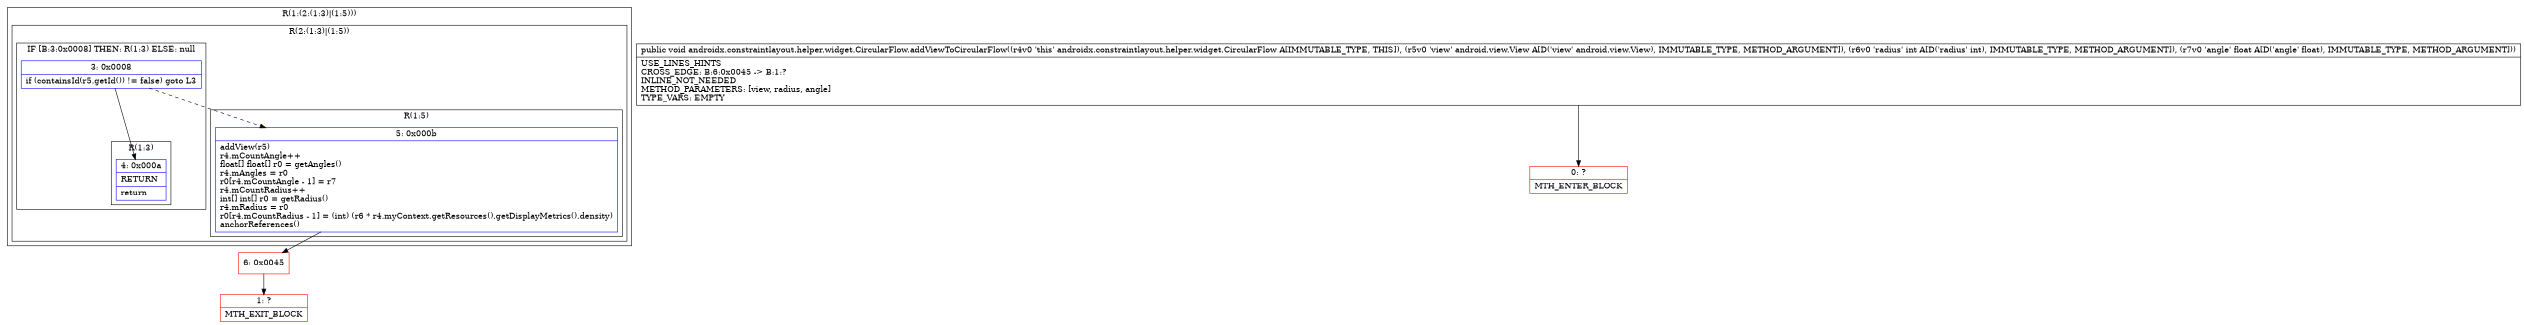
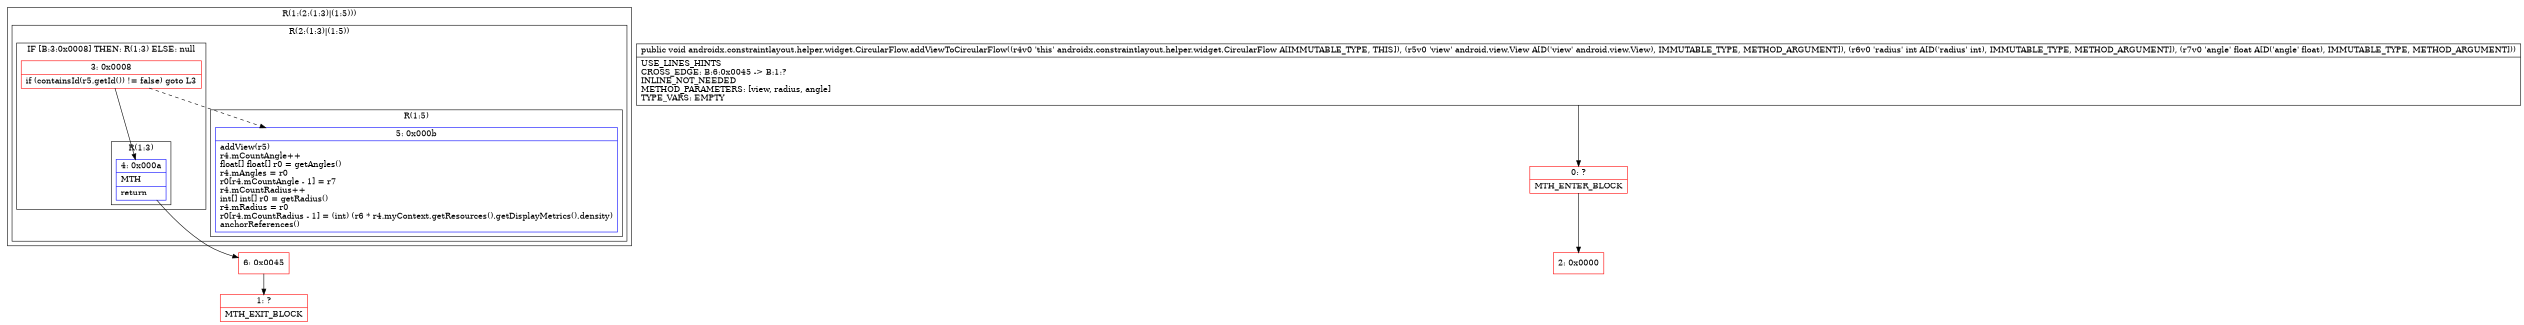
node "3: 0x0008": color blue -> red
node "4: 0x000a": text "RETURN" -> "MTH"
edge "5: 0x000b" -> "6: 0x0045": now "4: 0x000a" -> "6: 0x0045"
node "2: 0x0000": added
